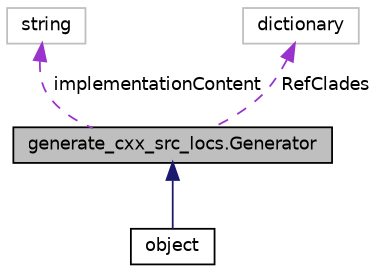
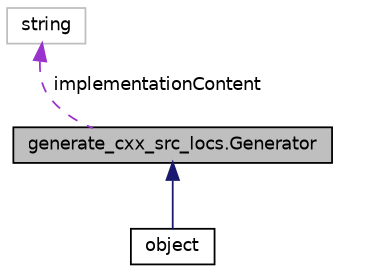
node "dictionary": removed
